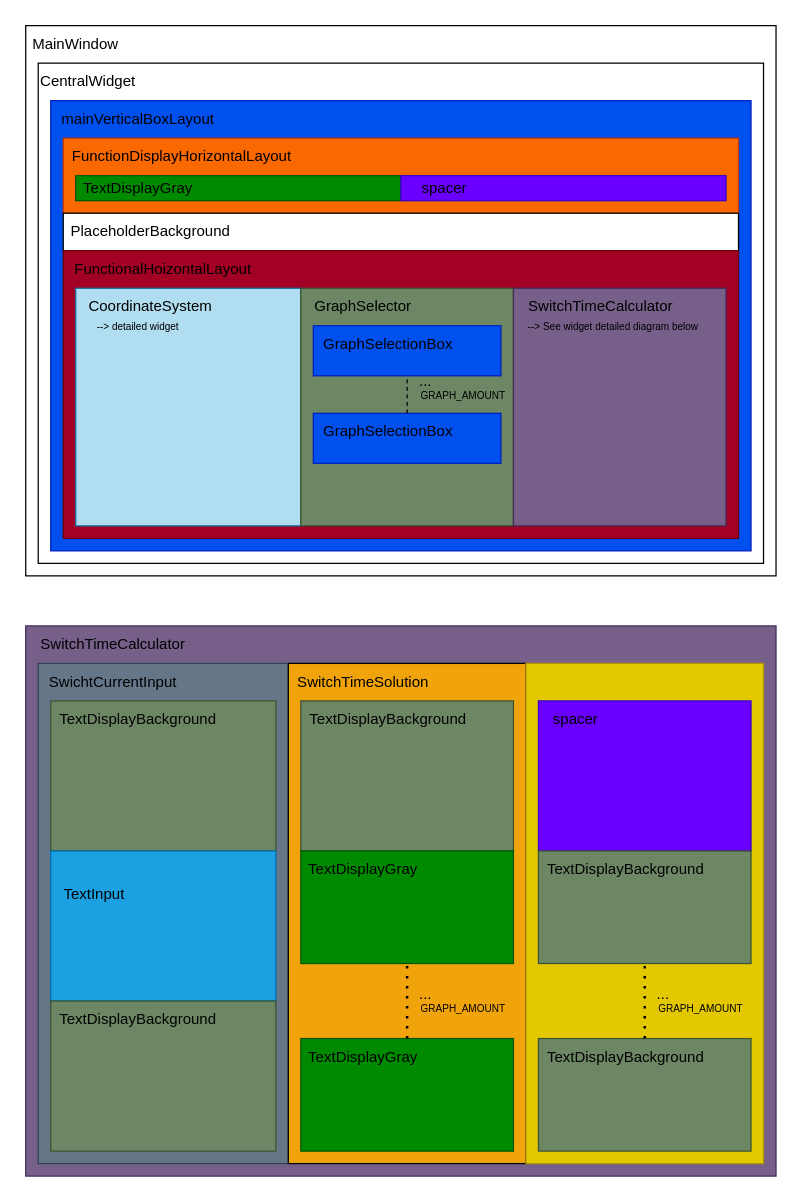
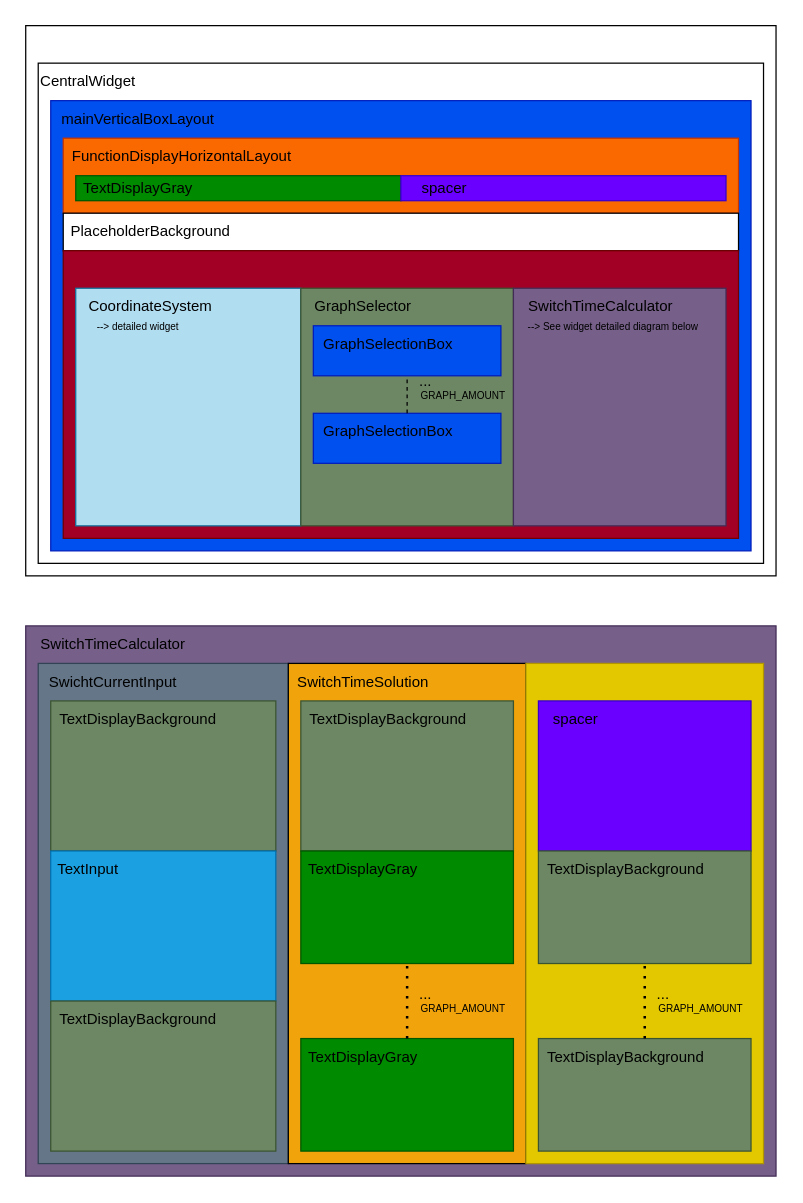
node "MainWindow": removed
node "FunctionalHoizontalLayout": removed
node "TextInput": moved (94, 894) -> (88, 869)
